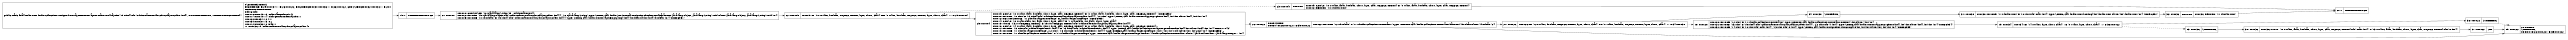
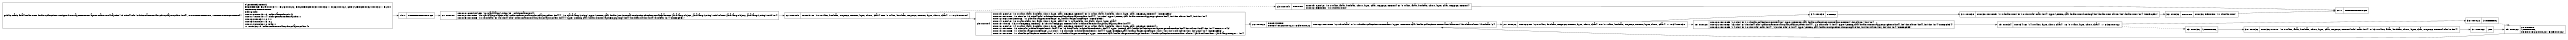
node "34: 0x0038": text "SYNTHETIC" -> "DIRECT"
edge "26: 0x0022" -> "35: 0x0022": reversed
